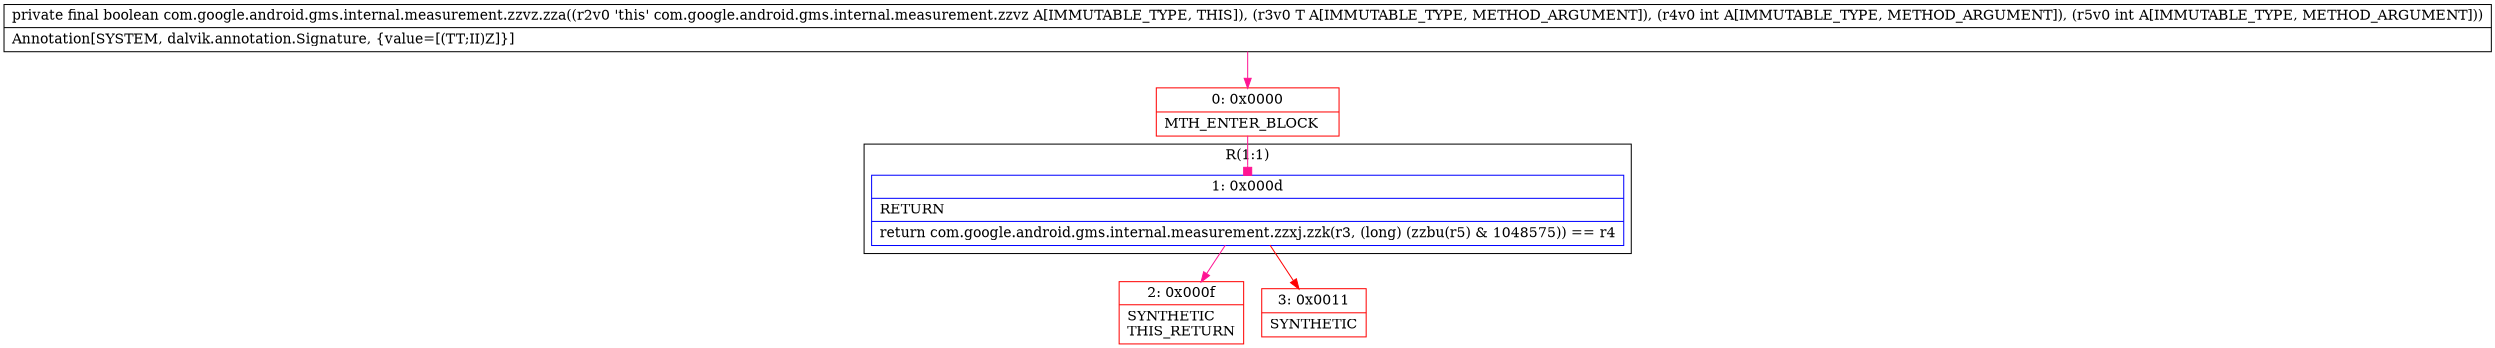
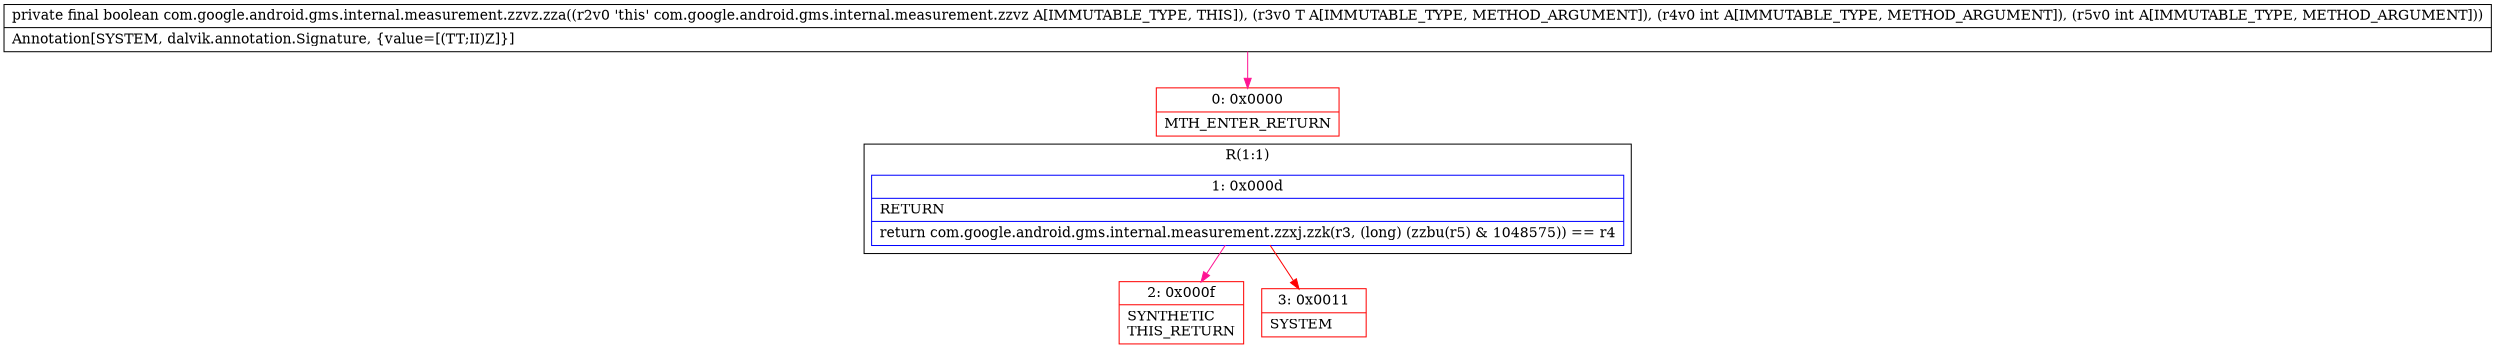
node "0: 0x0000": text "MTH_ENTER_BLOCK" -> "MTH_ENTER_RETURN"
edge "0: 0x0000" -> "1: 0x000d": removed
node "3: 0x0011": text "SYNTHETIC" -> "SYSTEM"
